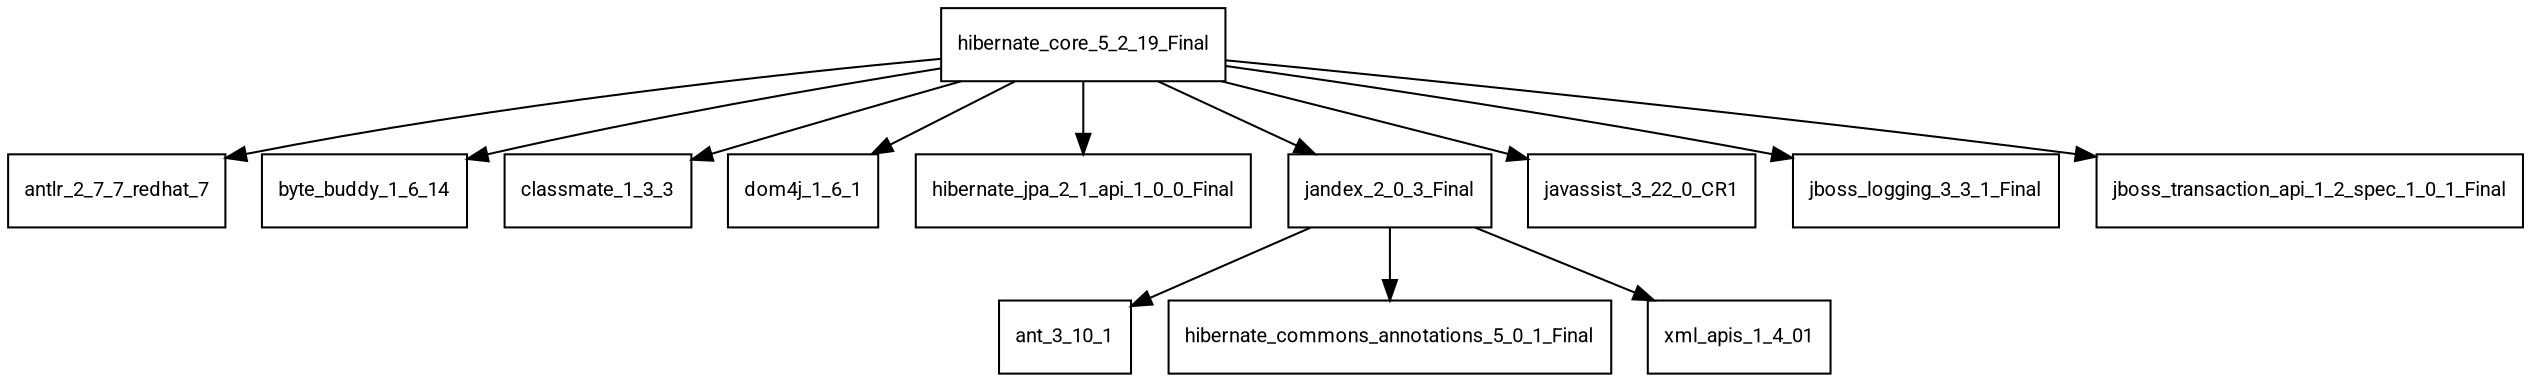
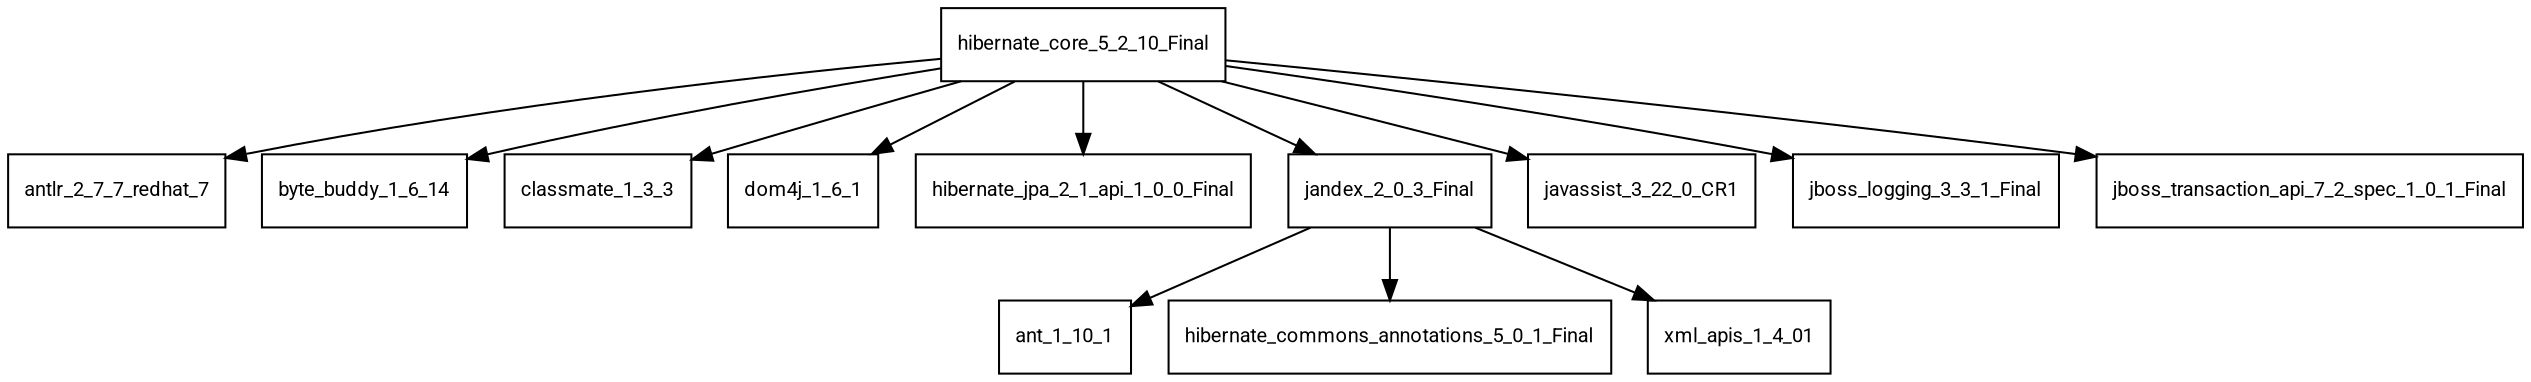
node "hibernate_core_5_2_19_Final": label "hibernate_core_5_2_19_Final" -> "hibernate_core_5_2_10_Final"
node "jboss_transaction_api_1_2_spec_1_0_1_Final": label "jboss_transaction_api_1_2_spec_1_0_1_Final" -> "jboss_transaction_api_7_2_spec_1_0_1_Final"
node "ant_3_10_1": label "ant_3_10_1" -> "ant_1_10_1"
